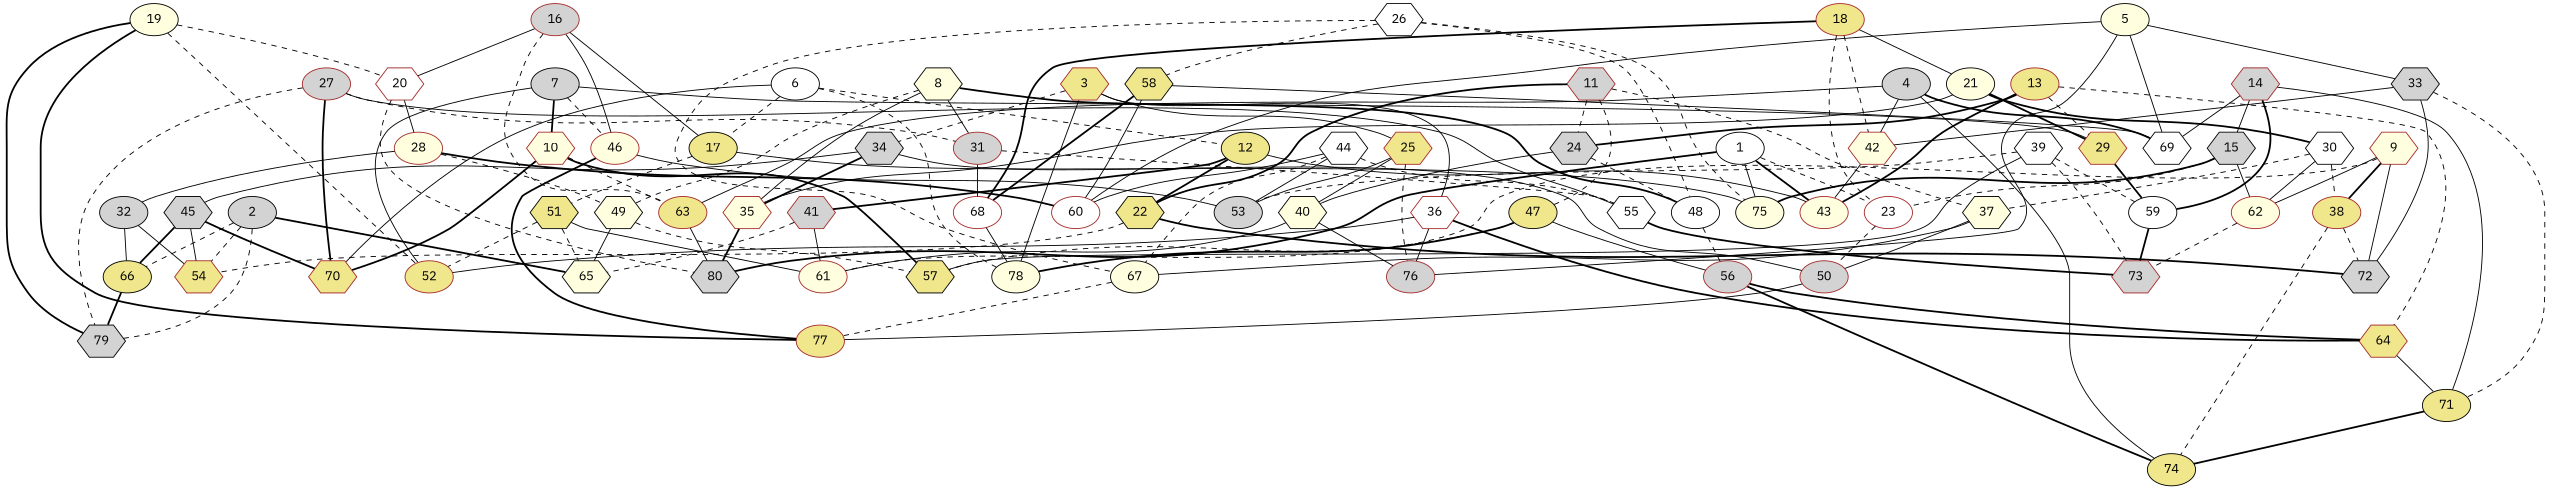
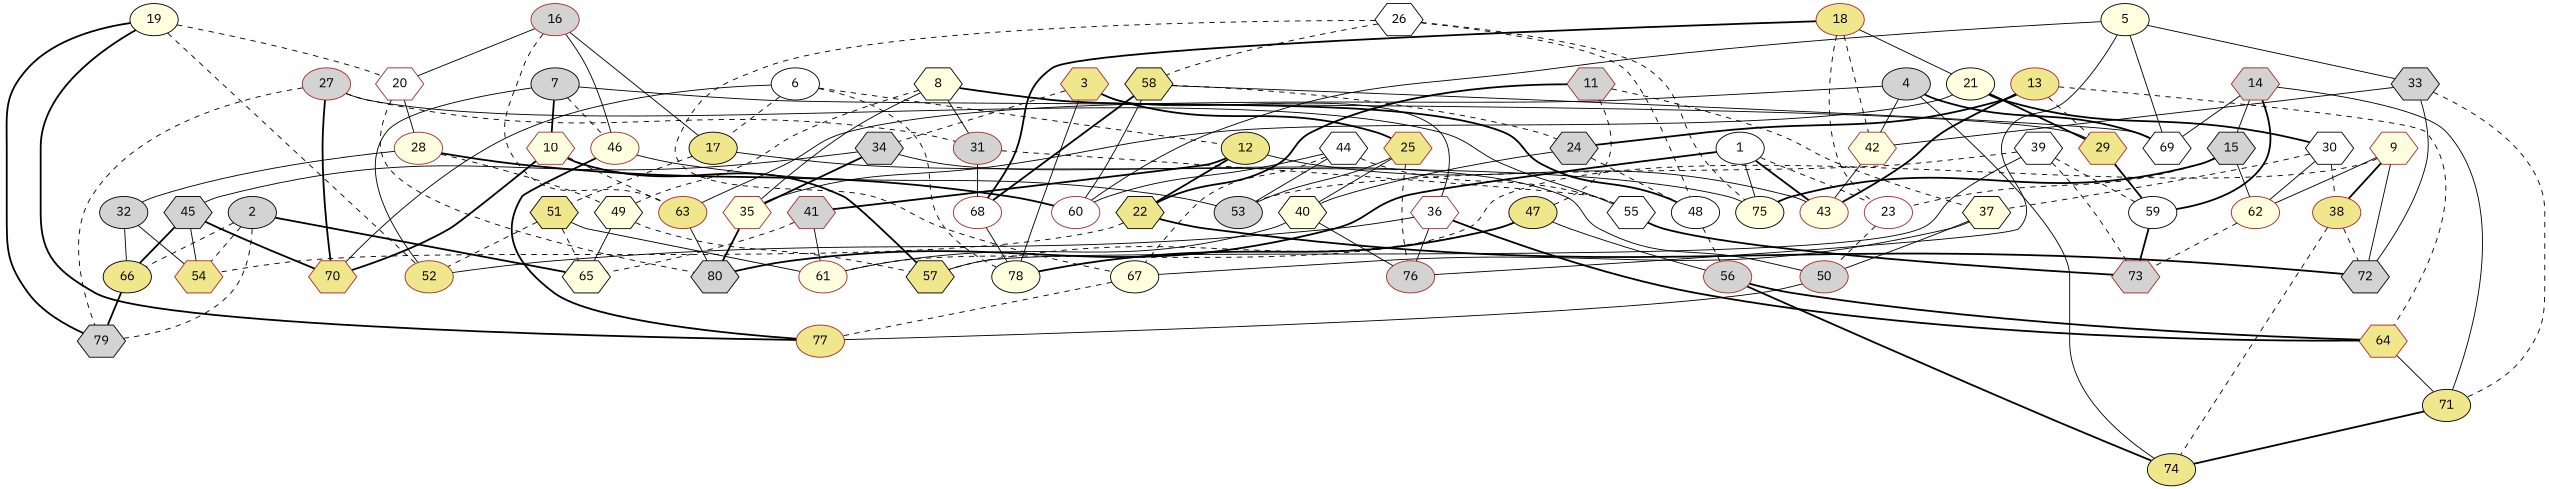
edge "3" -- "25": style solid -> bold
edge "11" -- "24": now "58" -- "24"
